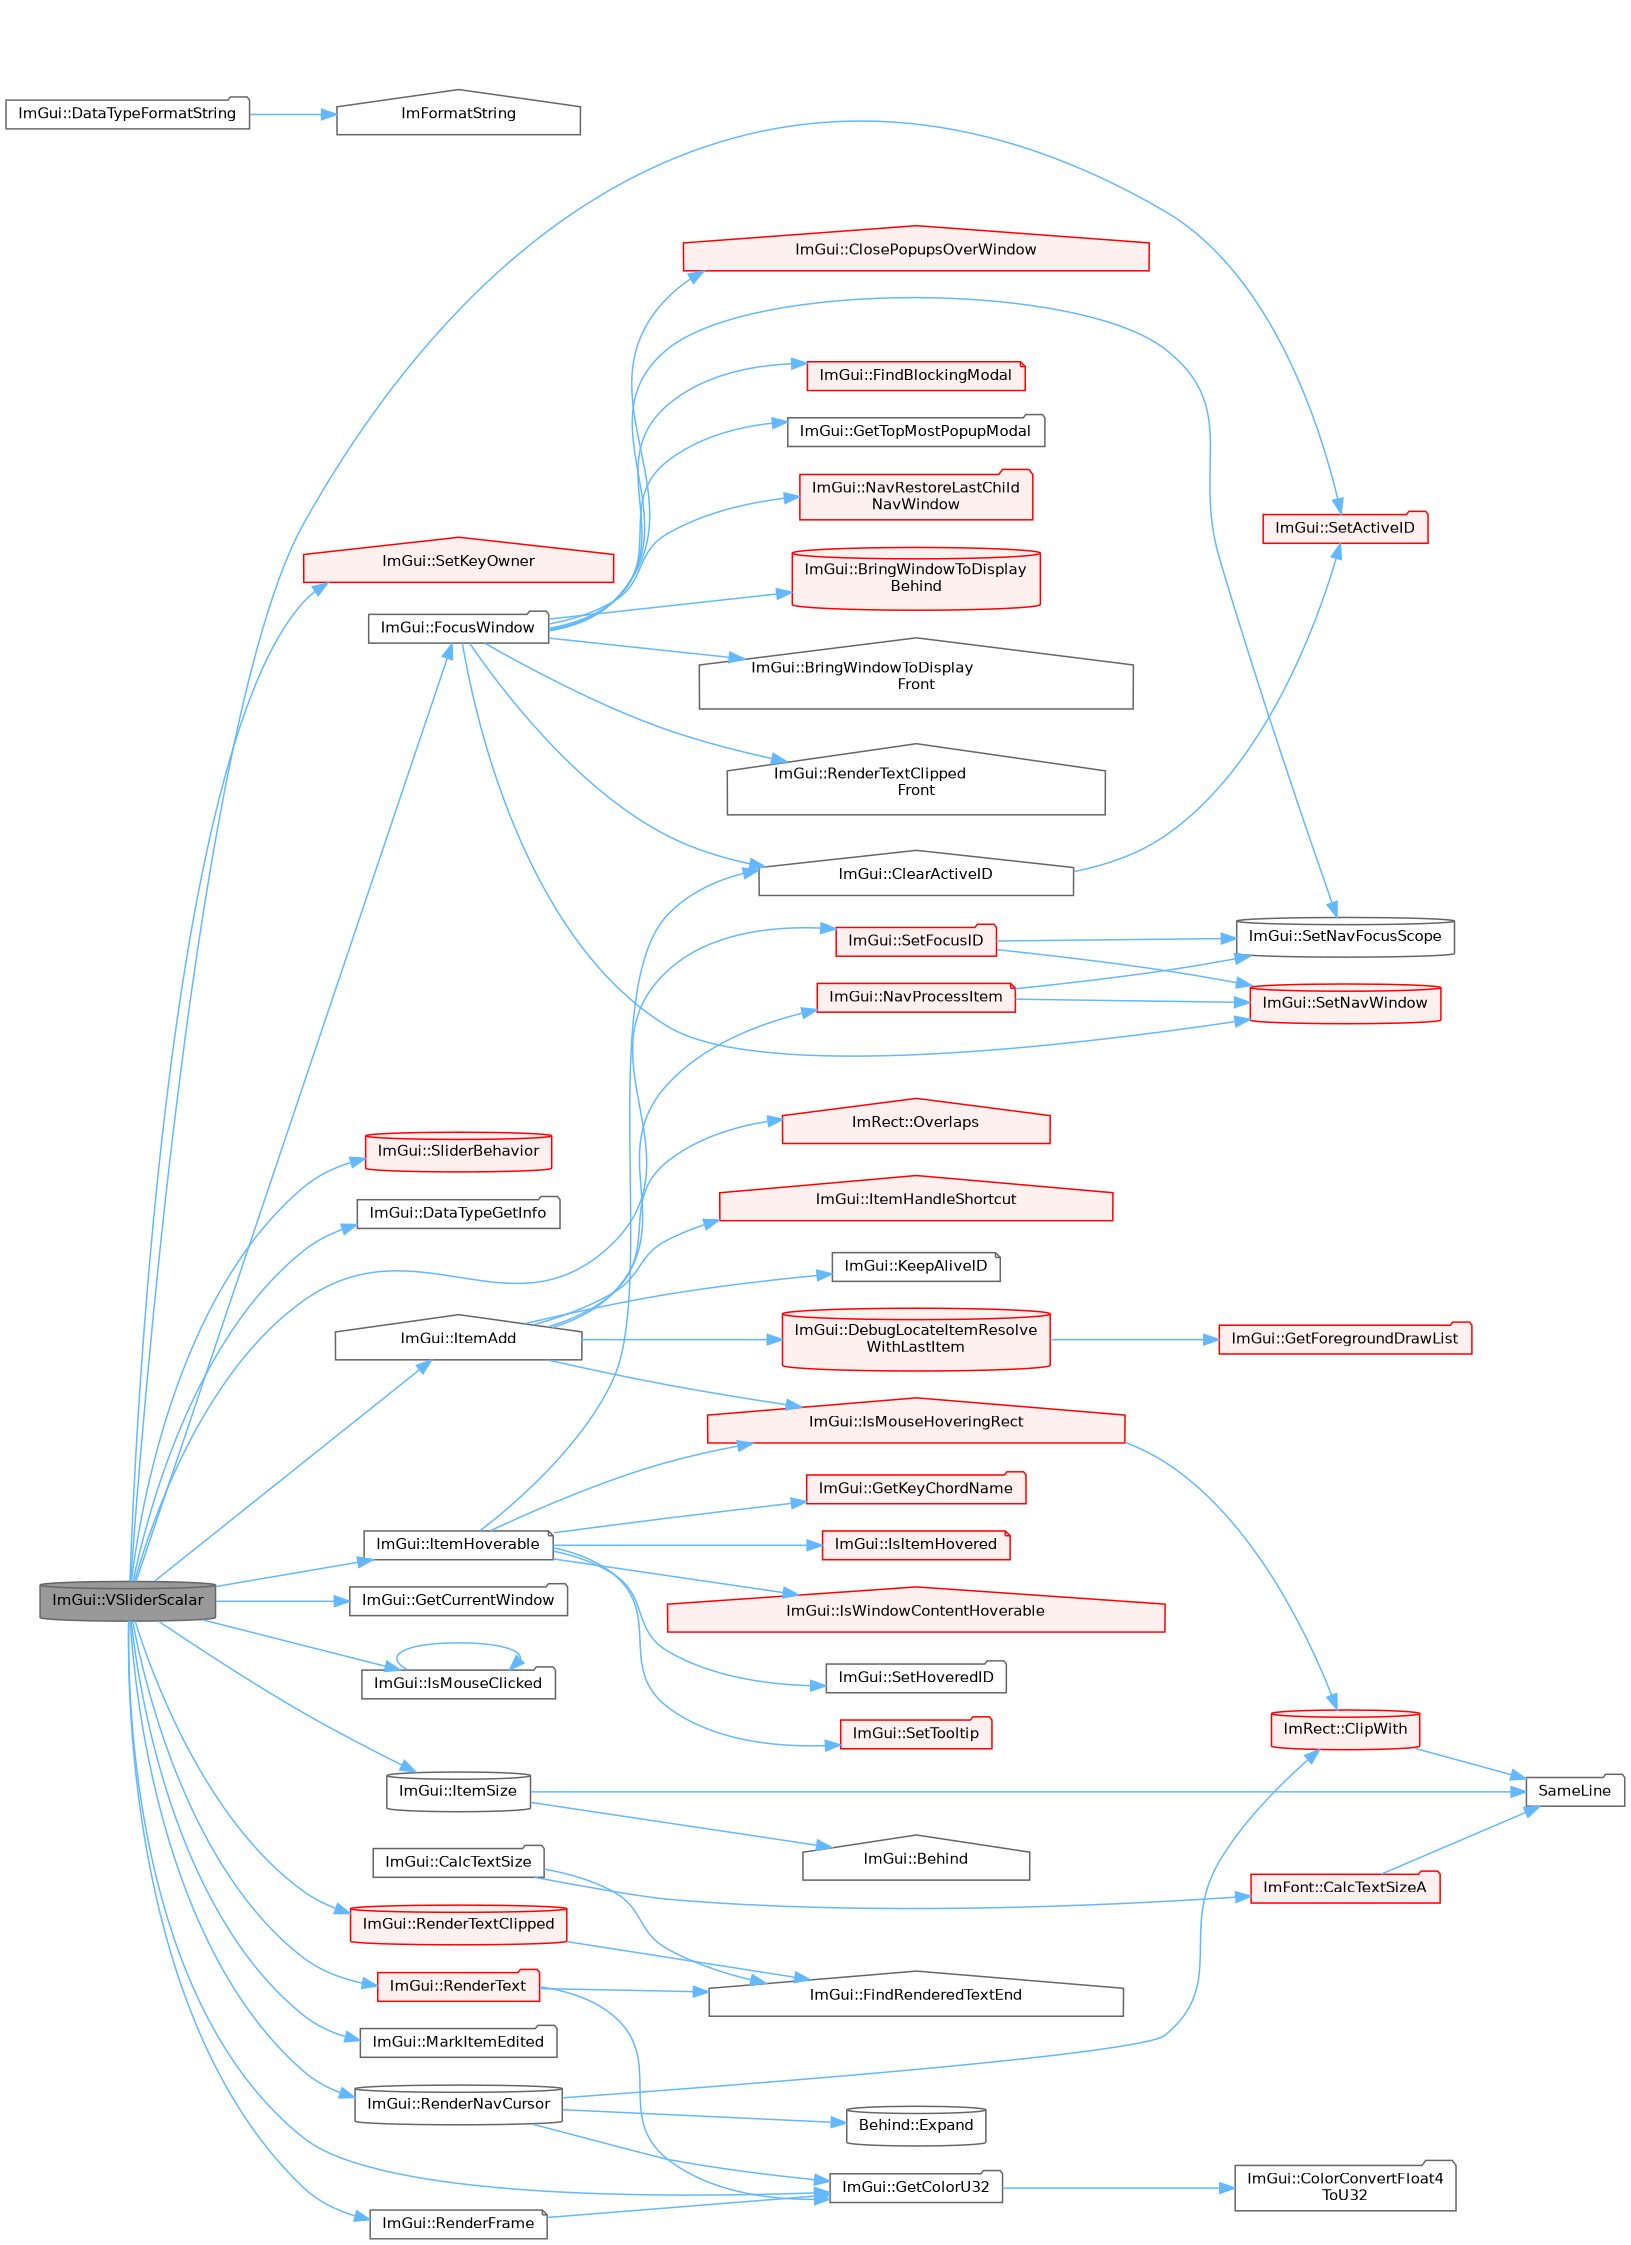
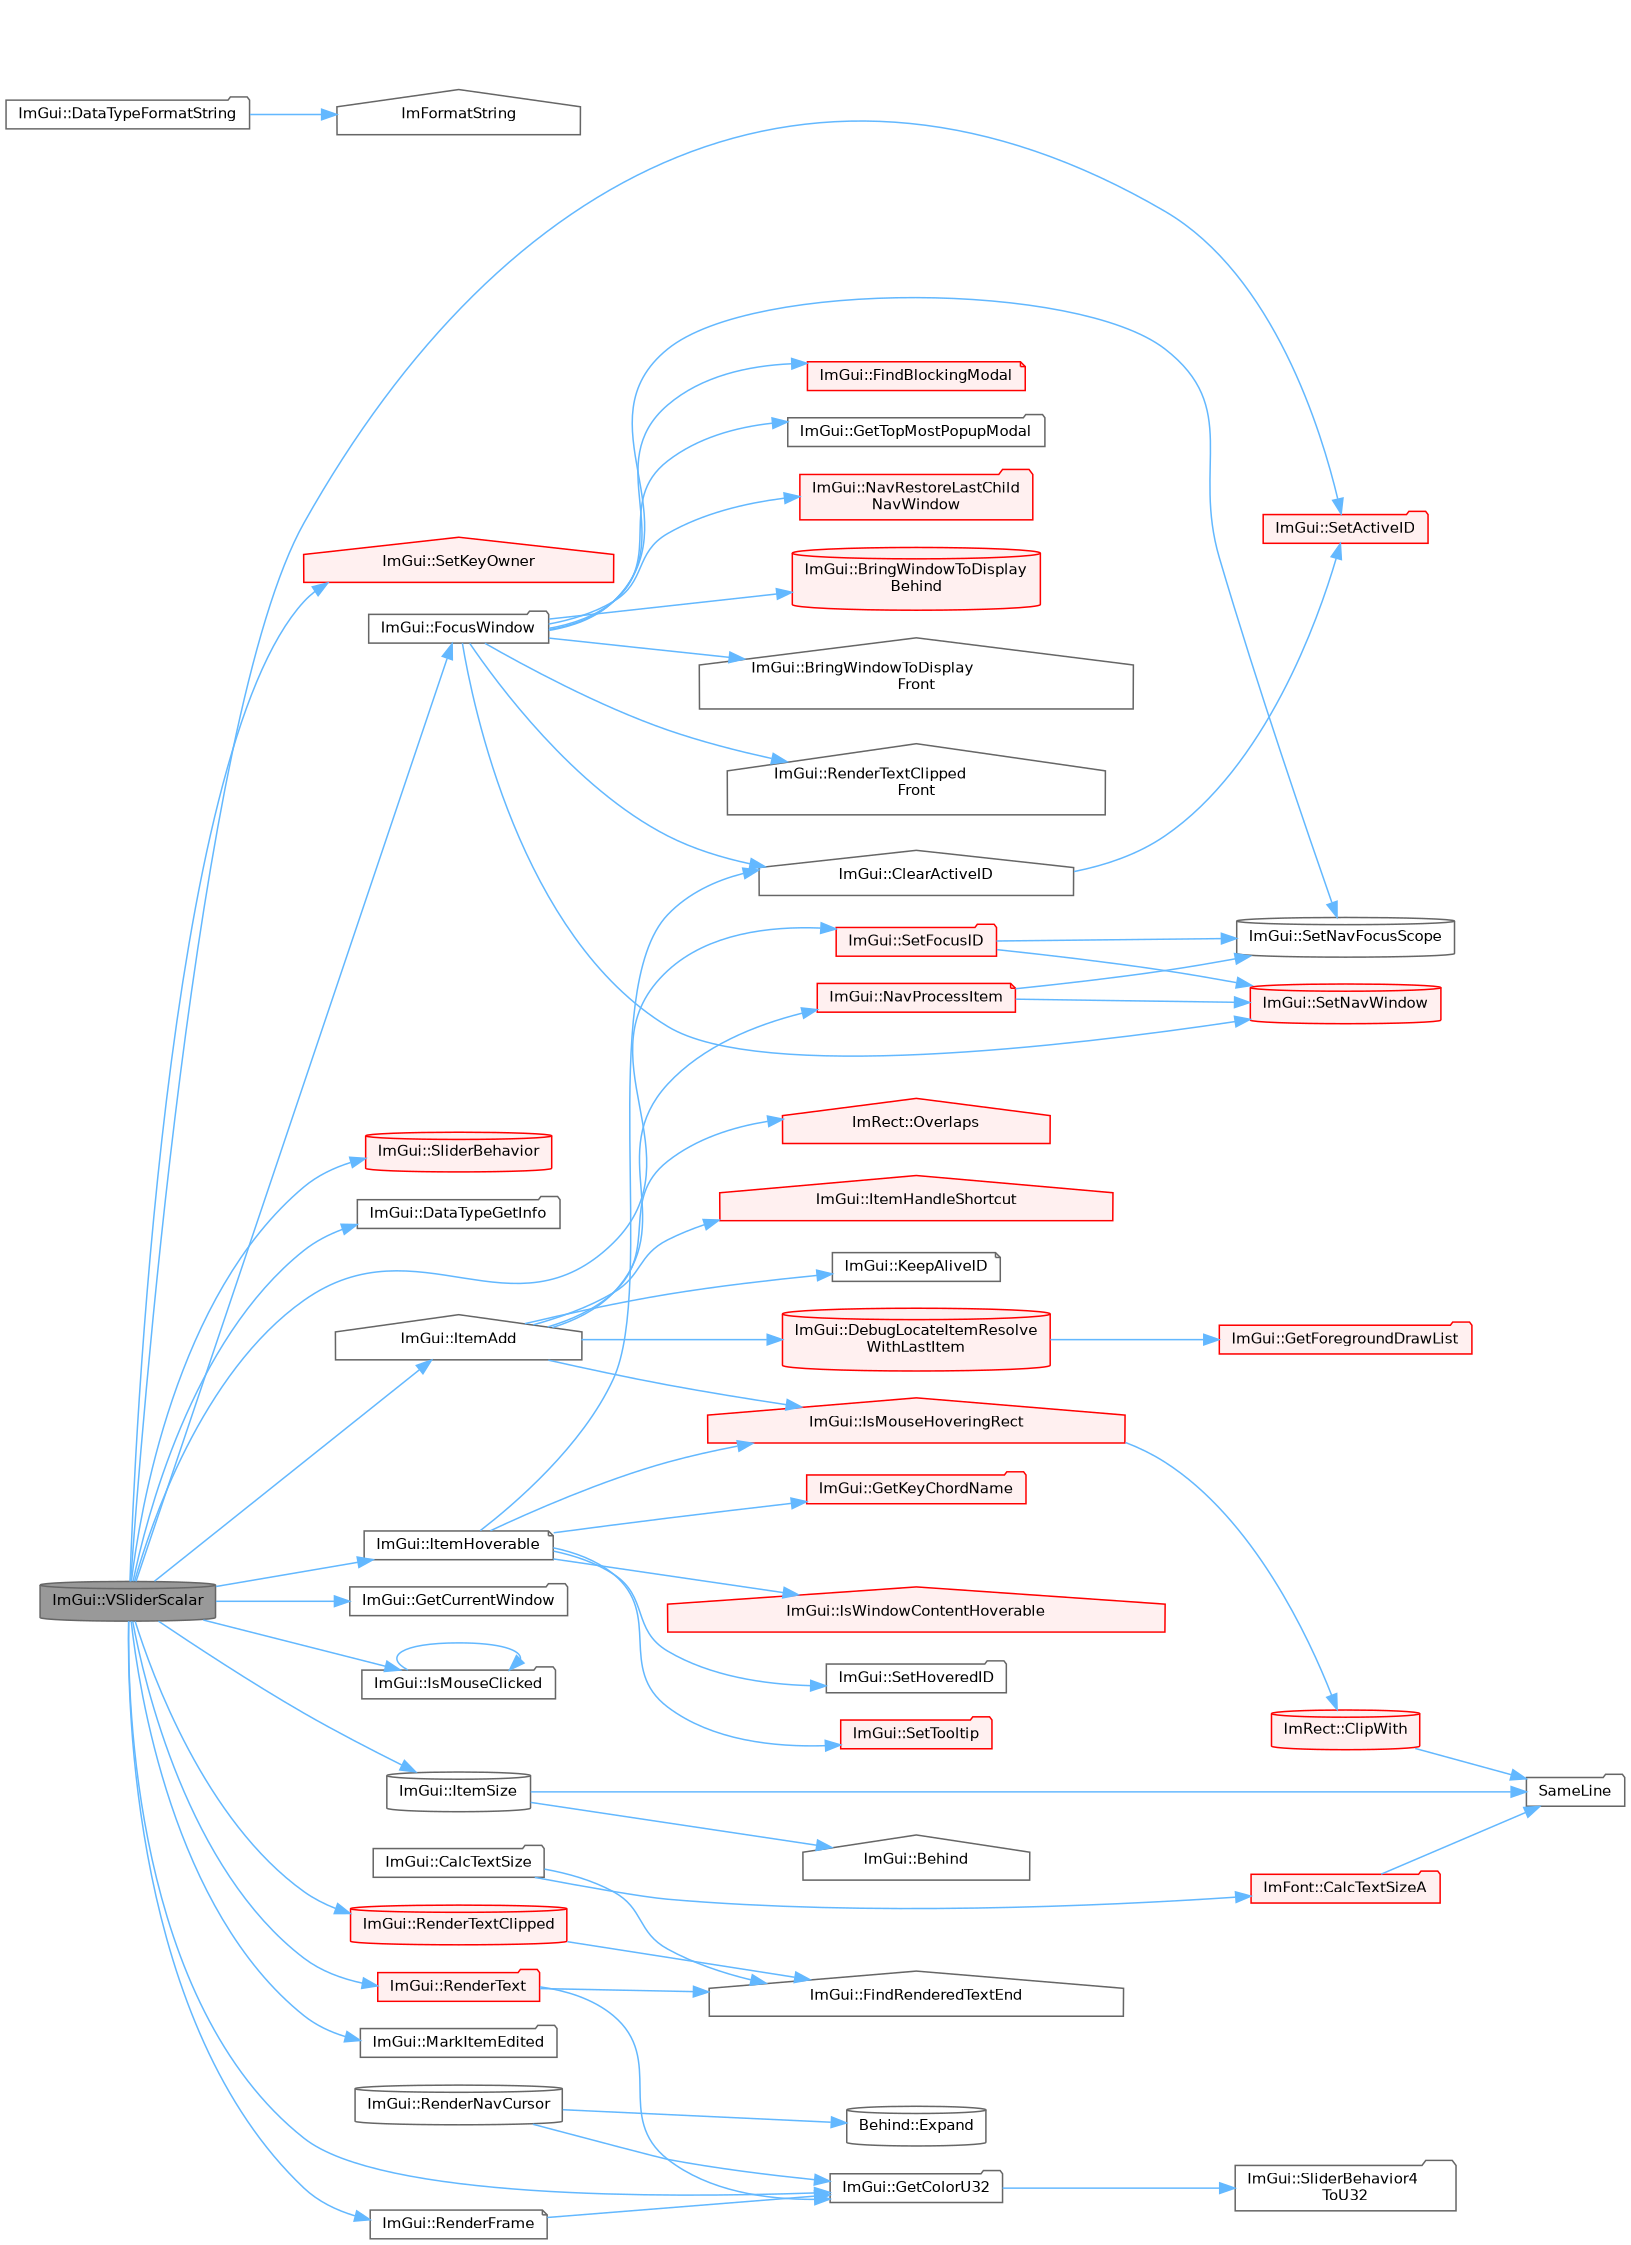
node "ImGui::ClosePopupsOverWindow": removed
node "ImGui::IsItemHovered": removed
edge "ImGui::VSliderScalar" -> "ImGui::RenderNavCursor": removed
edge "ImGui::RenderNavCursor" -> "ImRect::ClipWith": removed
node "ImGui::ColorConvertFloat4 ToU32": label "ImGui::ColorConvertFloat4 ToU32" -> "ImGui::SliderBehavior4 ToU32"
